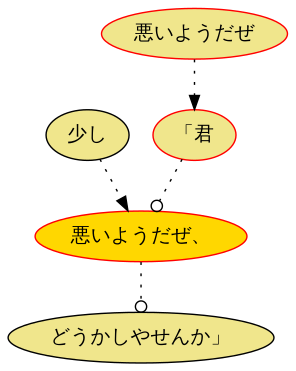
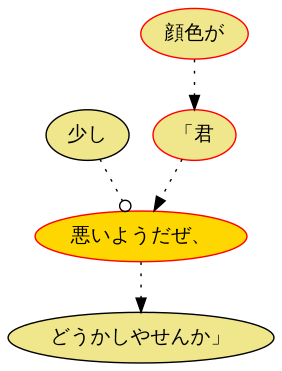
node "悪いようだぜ": label "悪いようだぜ" -> "顔色が"
edge "少し" -> "悪いようだぜ、": arrowhead normal -> odot
edge "「君" -> "悪いようだぜ、": arrowhead odot -> normal
edge "悪いようだぜ、" -> "どうかしやせんか」": arrowhead odot -> normal
